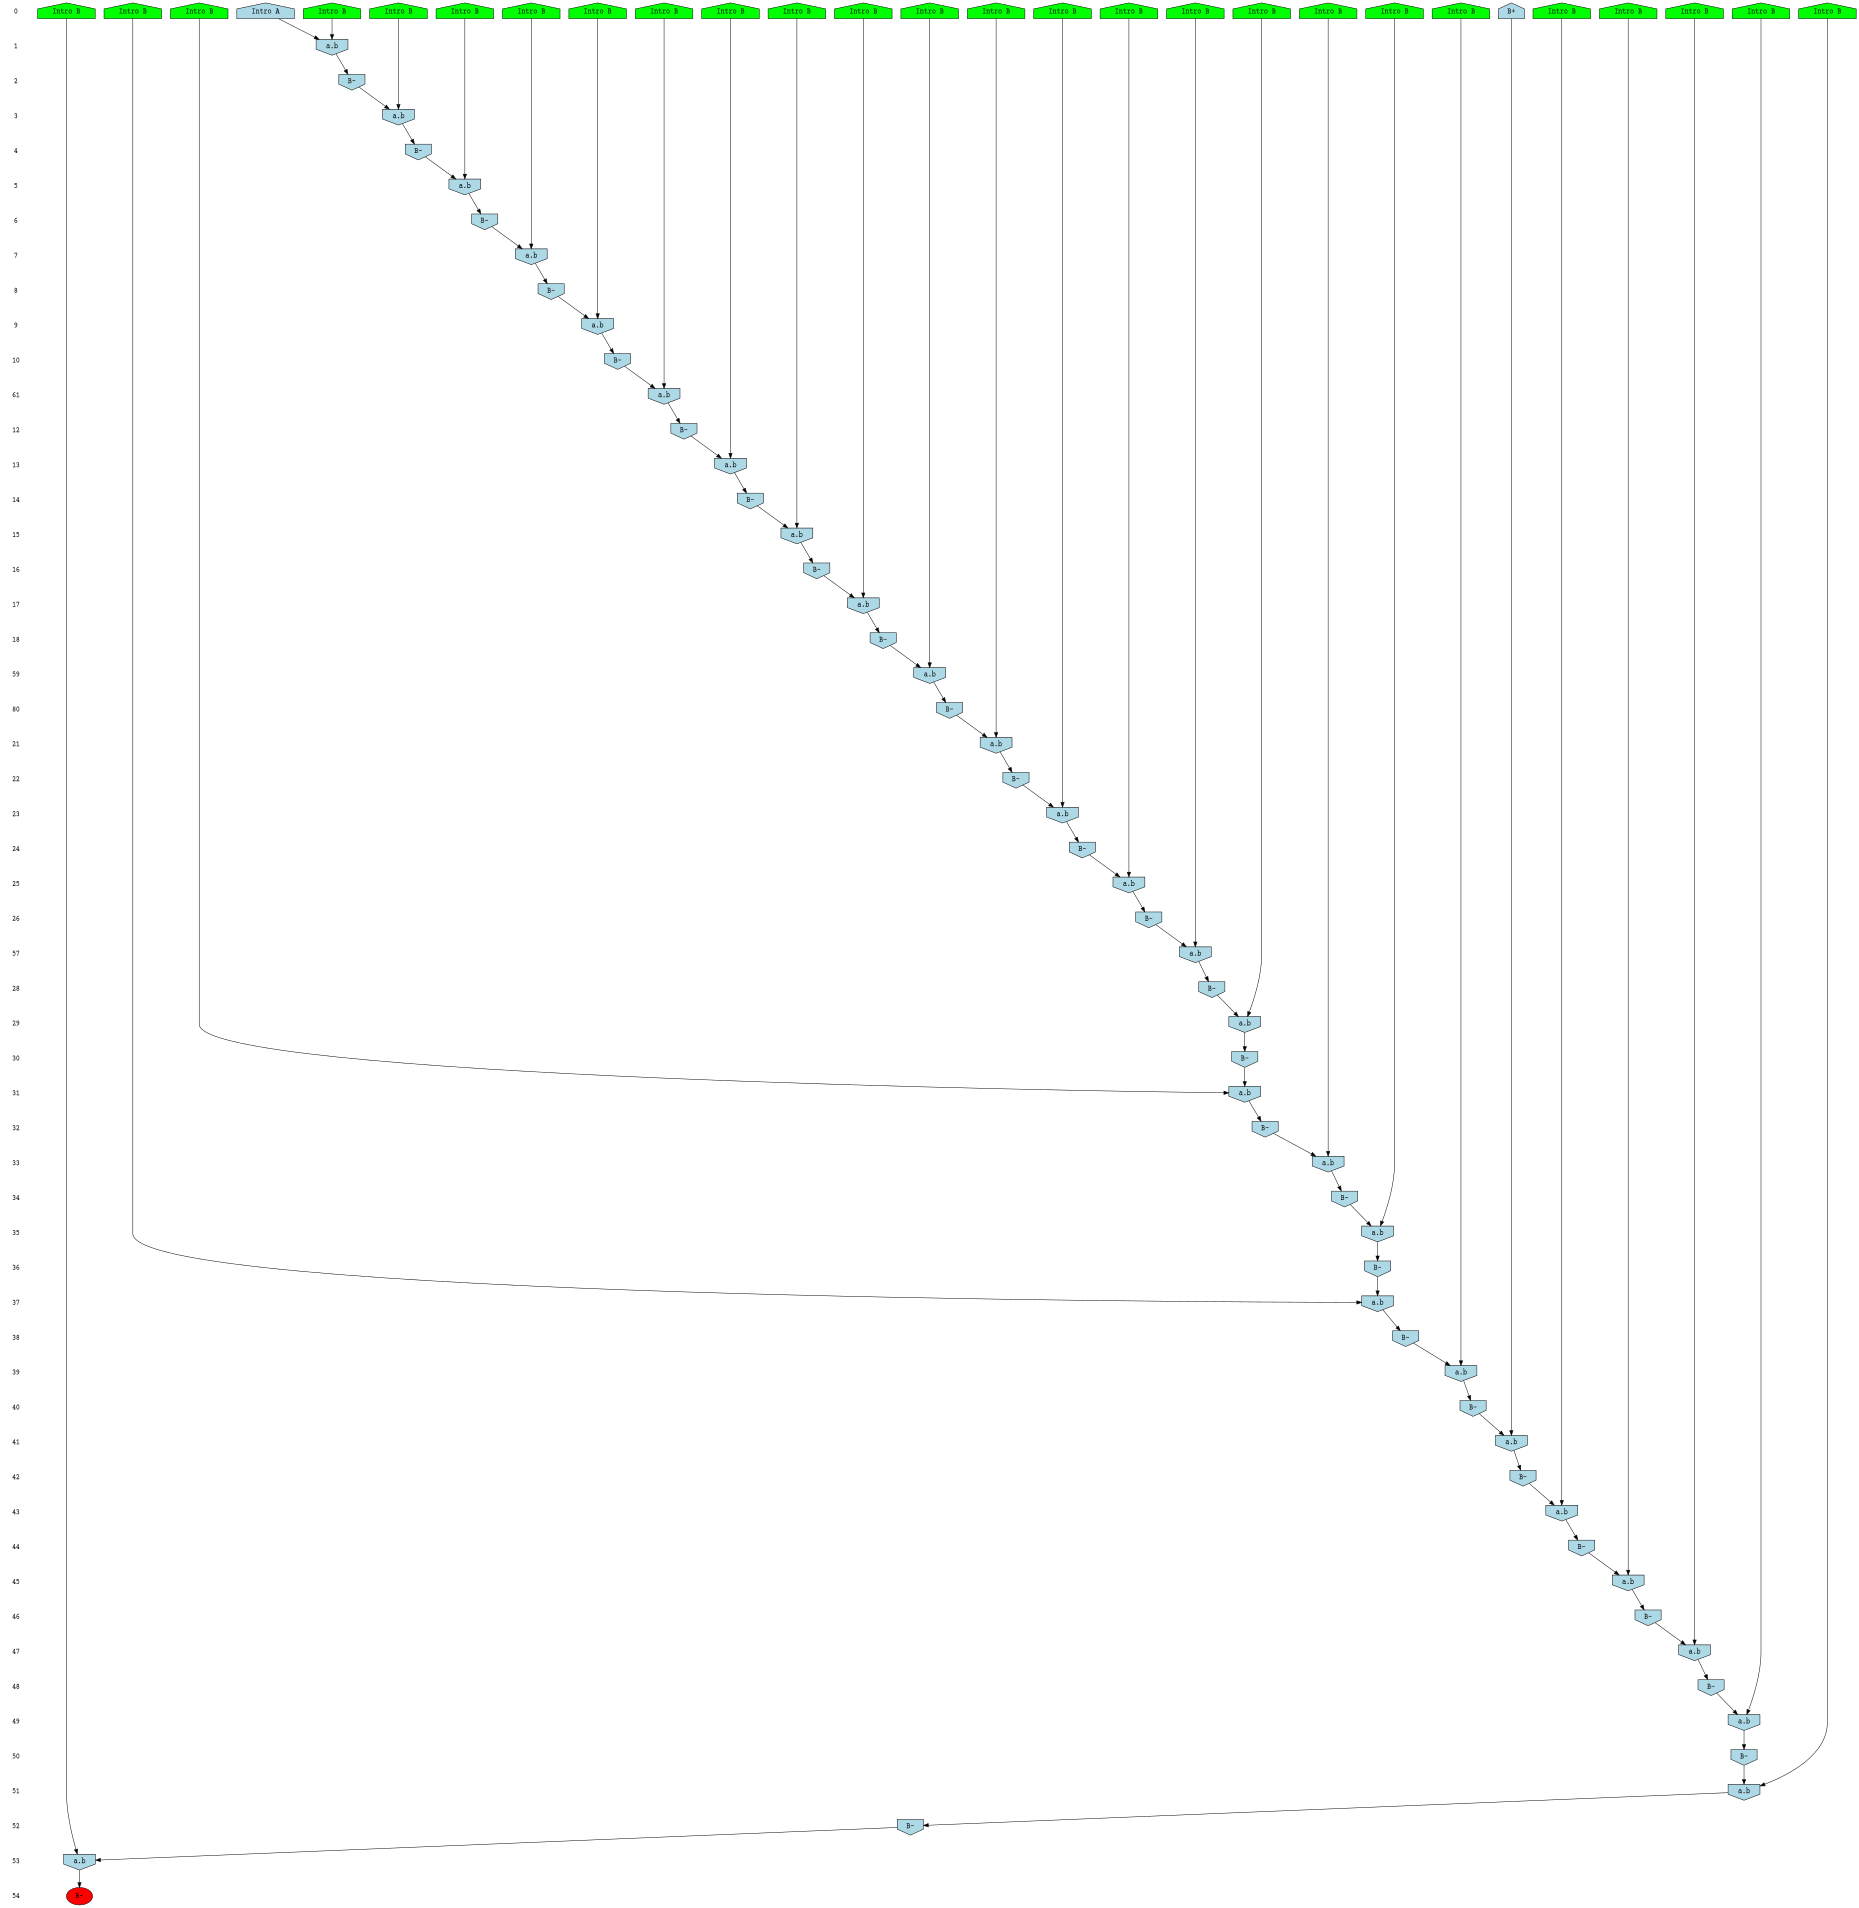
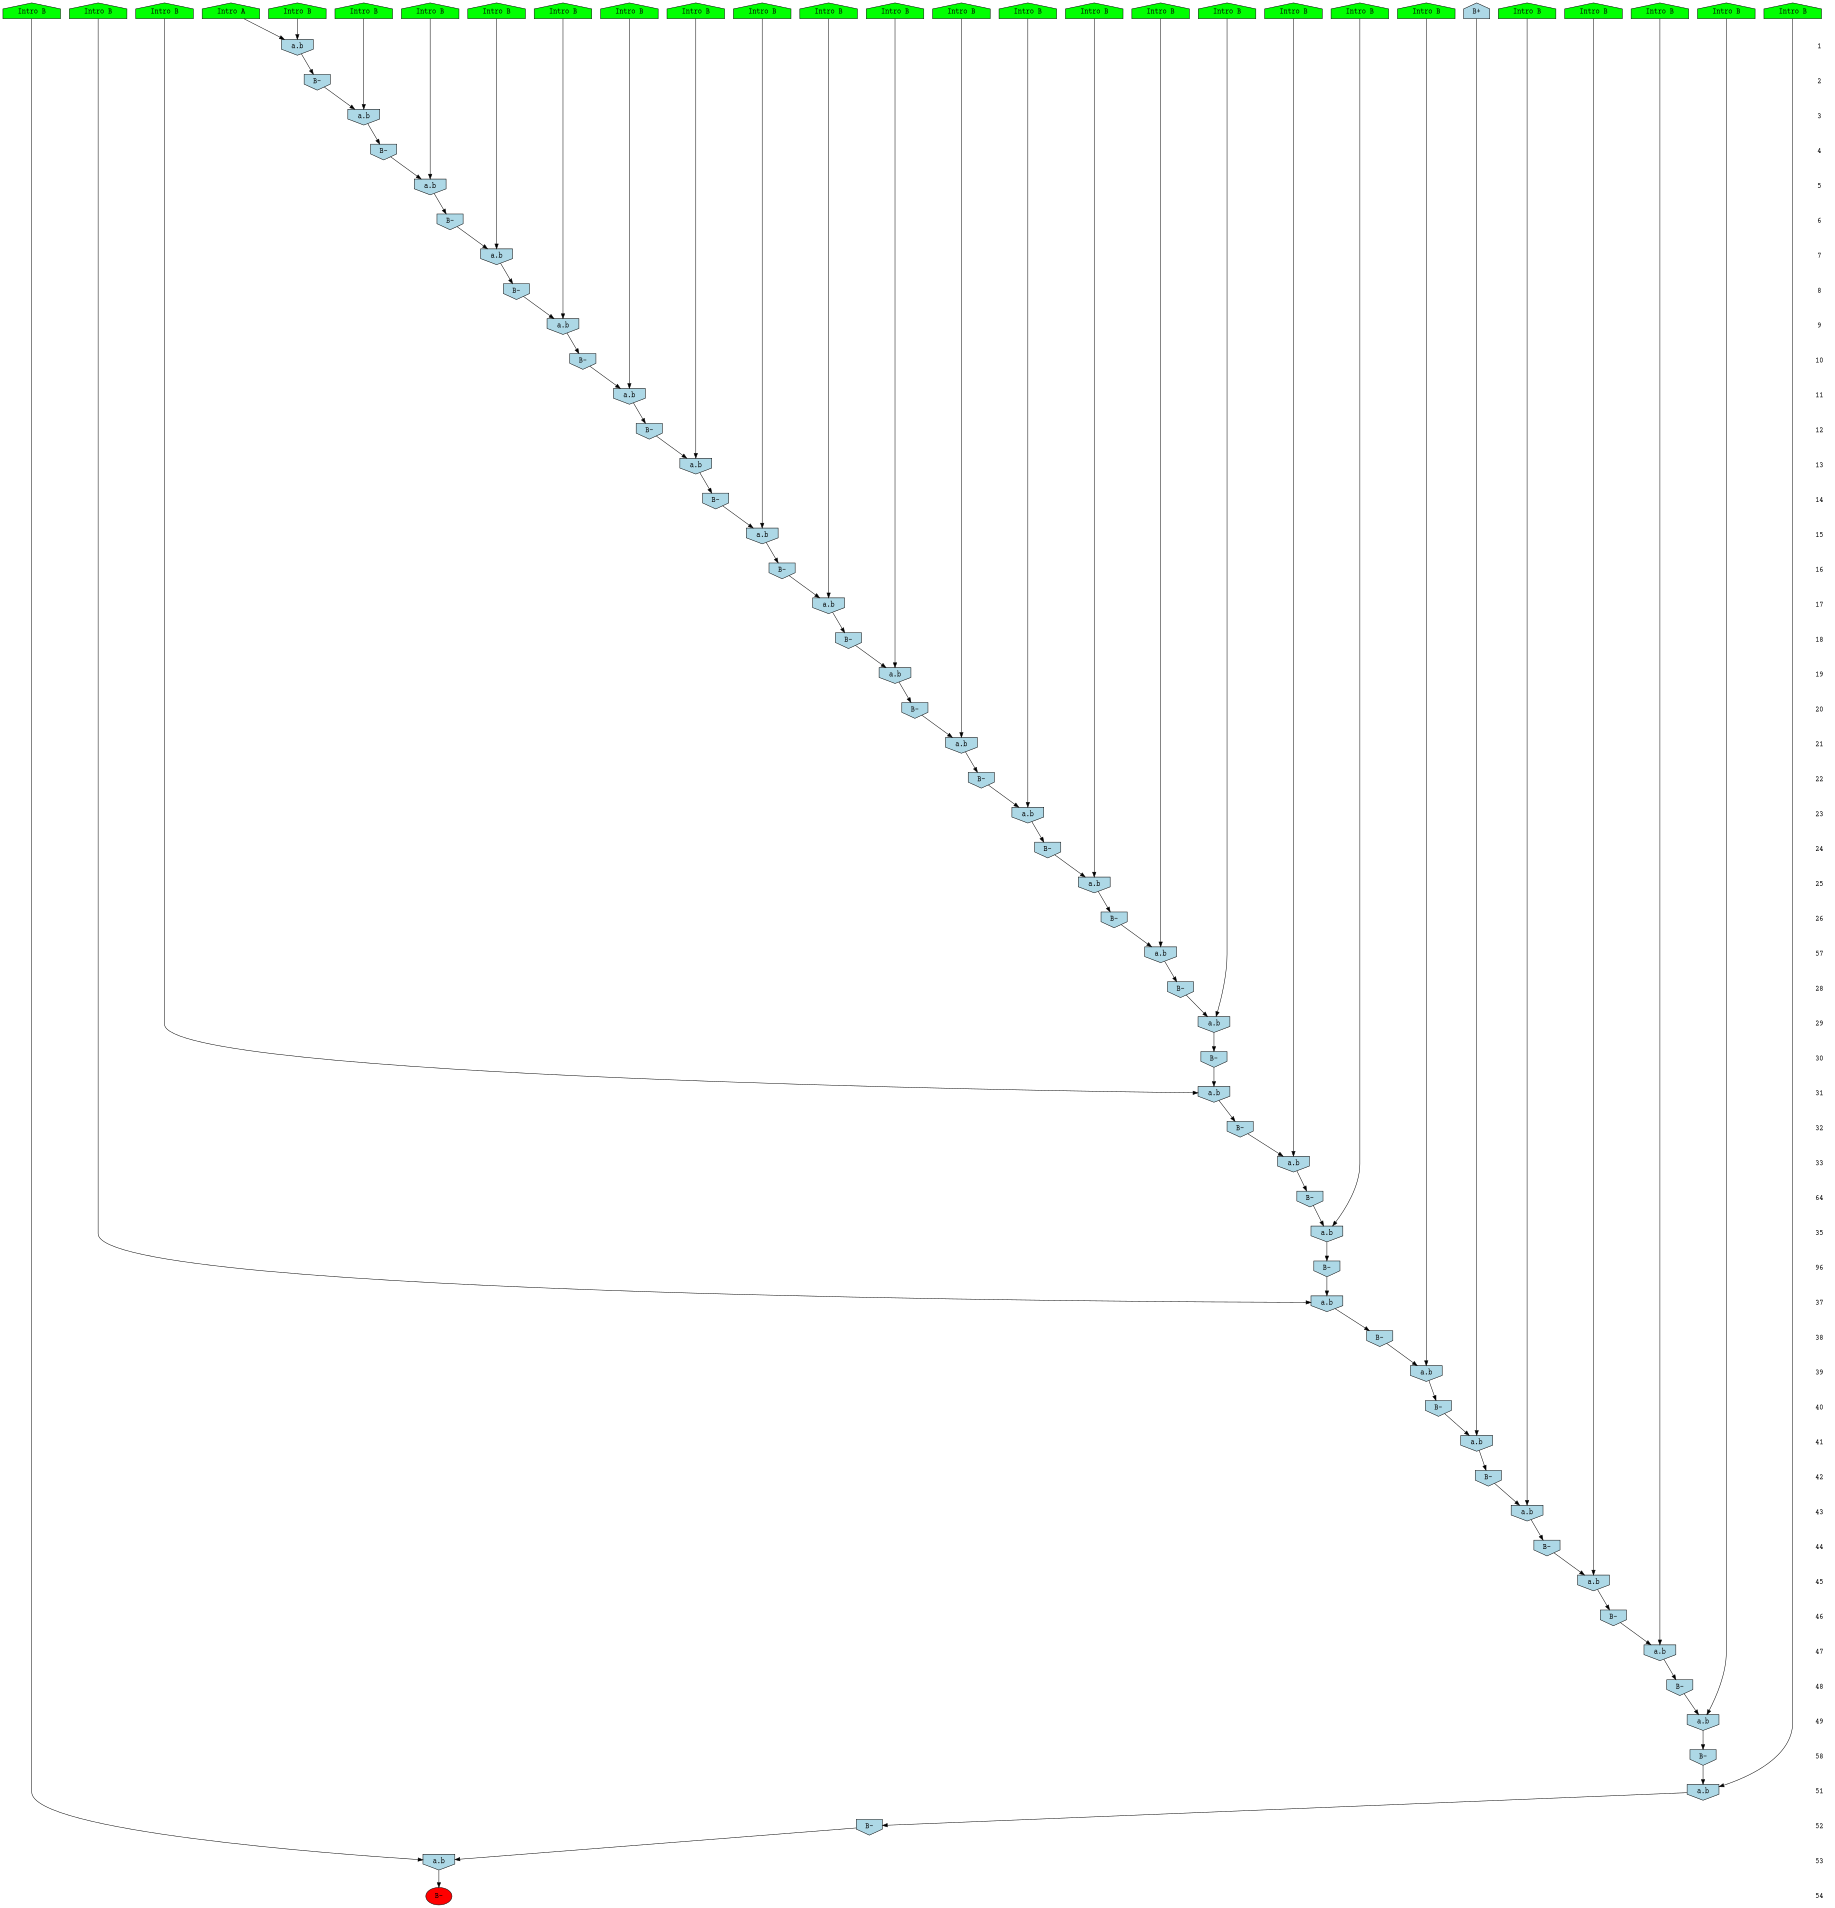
node "0": removed
node "Intro A": fillcolor lightblue -> green
node "61": label "61" -> "11"
node "59": label "59" -> "19"
node "80": label "80" -> "20"
node "34": label "34" -> "64"
node "36": label "36" -> "96"
node "50": label "50" -> "58"
